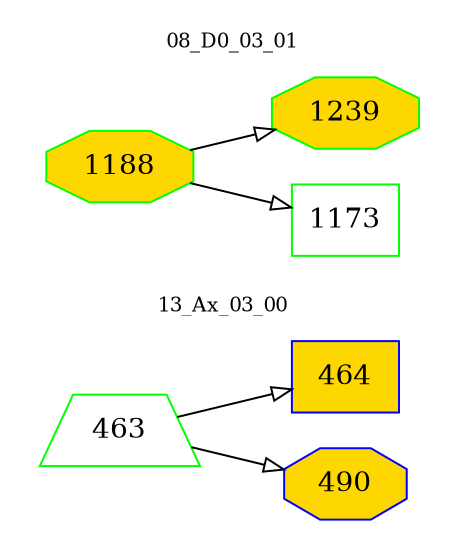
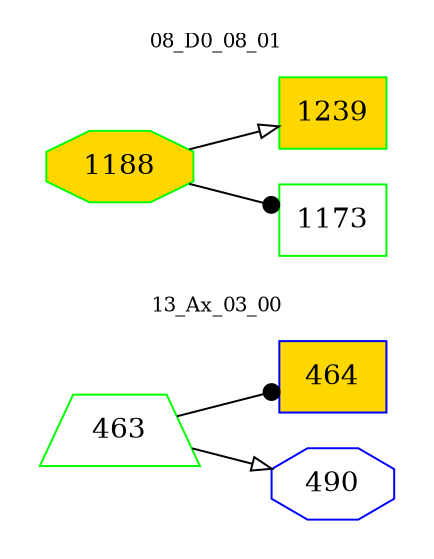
cluster "08_D0_03_01": label "08_D0_03_01" -> "08_D0_08_01"
node "1239": shape octagon -> box
edge "1188" -> "1173": arrowhead onormal -> dot
edge "463" -> "464": arrowhead onormal -> dot
node "490": fillcolor gold -> white
